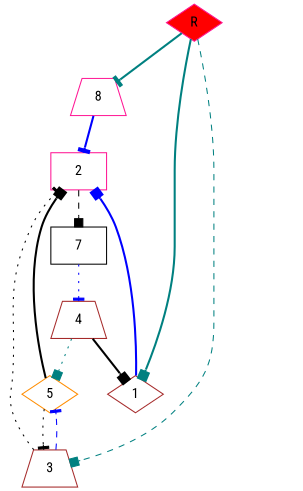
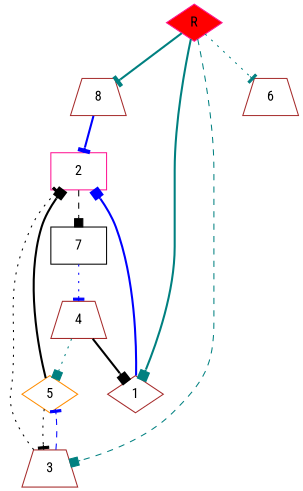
node "8": color deeppink -> brown
node "6": added
